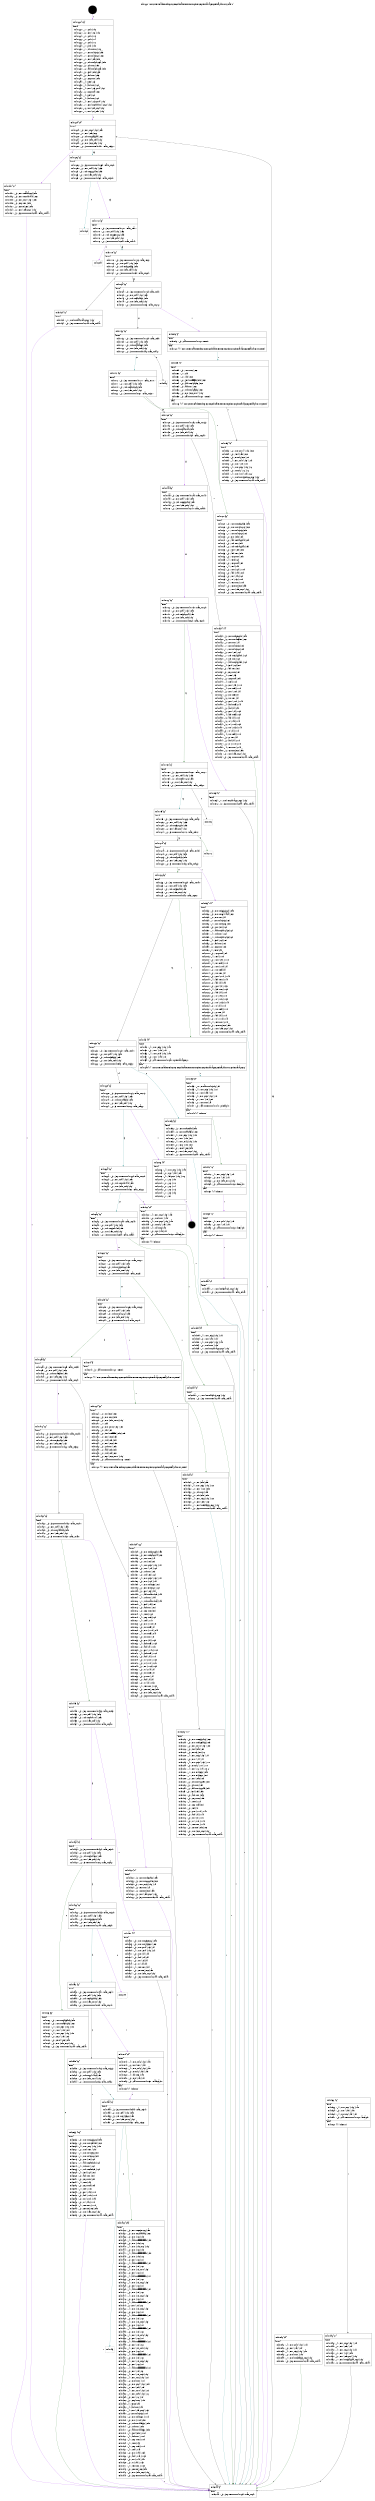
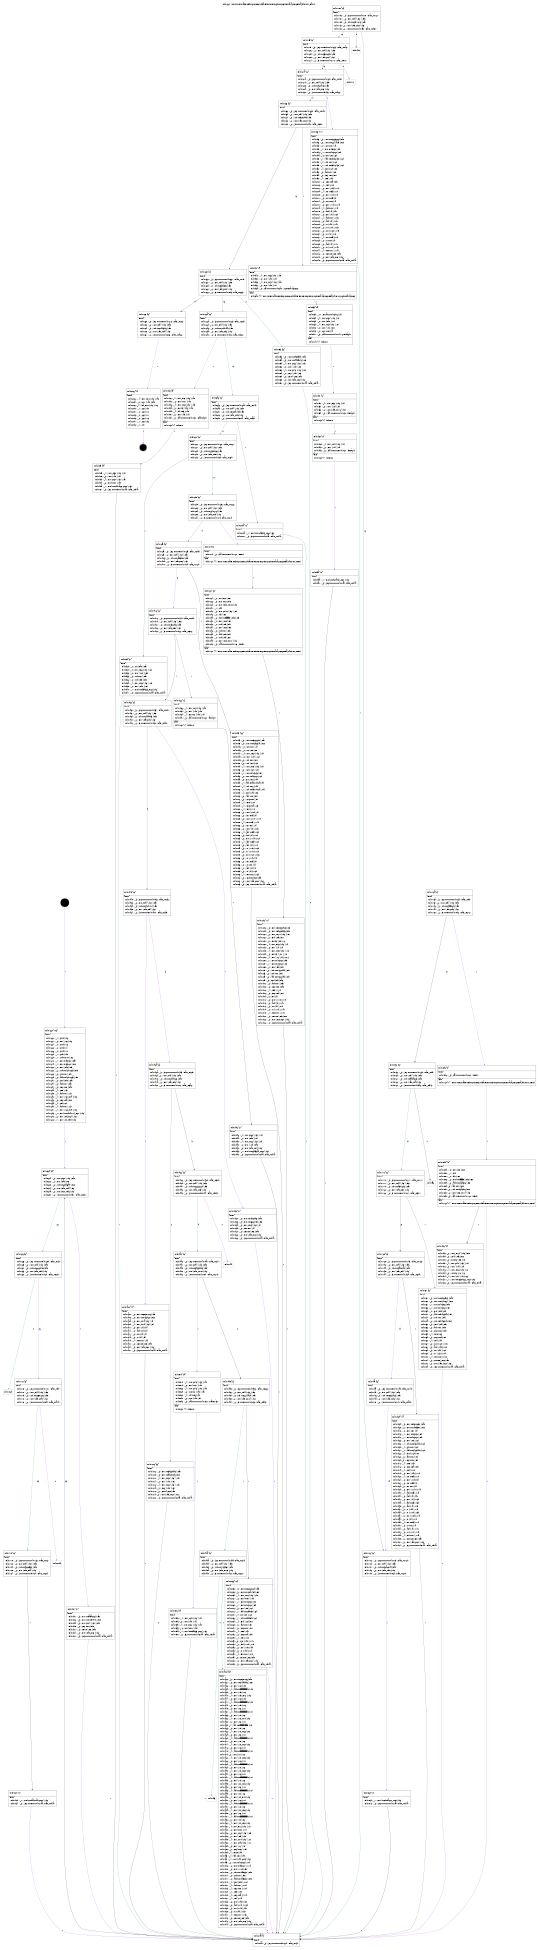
edge "0x40171e [28]" -> "0x40173a [28]": removed, label "22"
edge "0x401916 [28]" -> "0x401b86 [16]": added, label "1"
edge "0x4017c6 [28]" -> "0x4017e2 [28]": reversed
edge "0x40186e [28]" -> "0x40188a [28]": now "0x401852 [28]" -> "0x40188a [28]"
edge "0x401f03 [42]" -> "0x4021aa [5]": now "0x401edb [40]" -> "0x4021aa [5]"
edge "0x401e7b [29]" -> "0x4019da [28]": now "0x401e7b [29]" -> "0x401e98 [29]"
